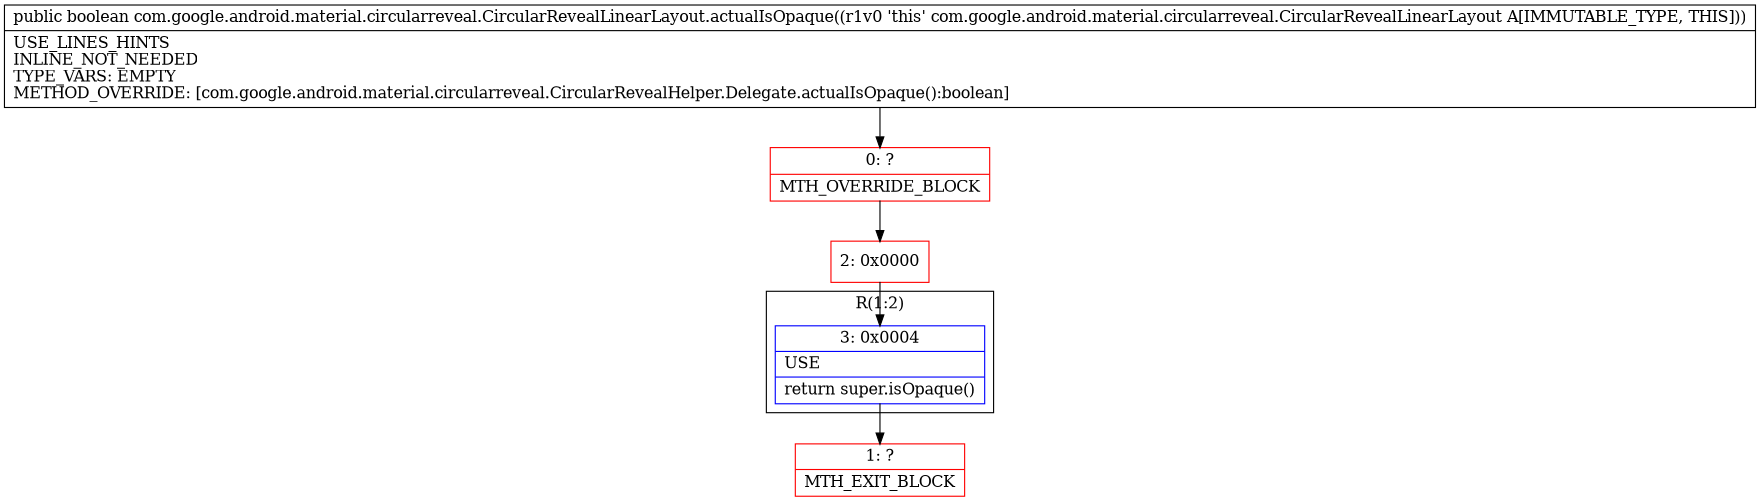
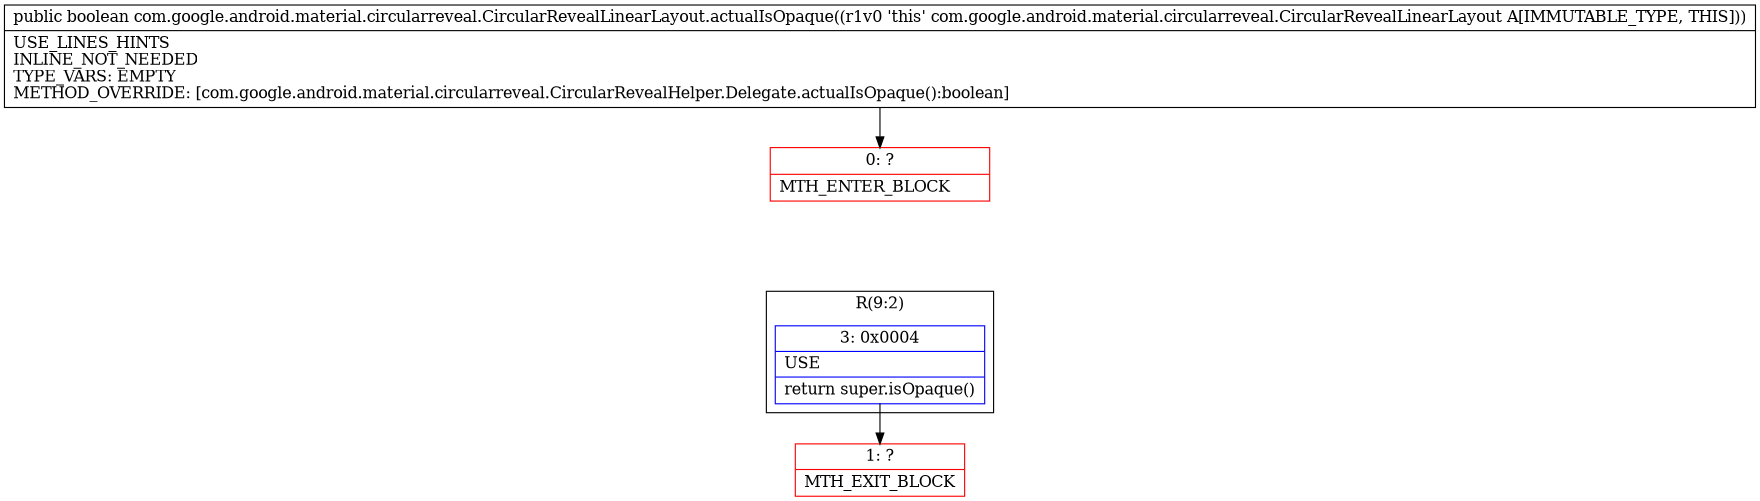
node "0: ?": text "MTH_OVERRIDE_BLOCK" -> "MTH_ENTER_BLOCK"
node "2: 0x0000": removed
cluster "R(1:2)": label "R(1:2)" -> "R(9:2)"
